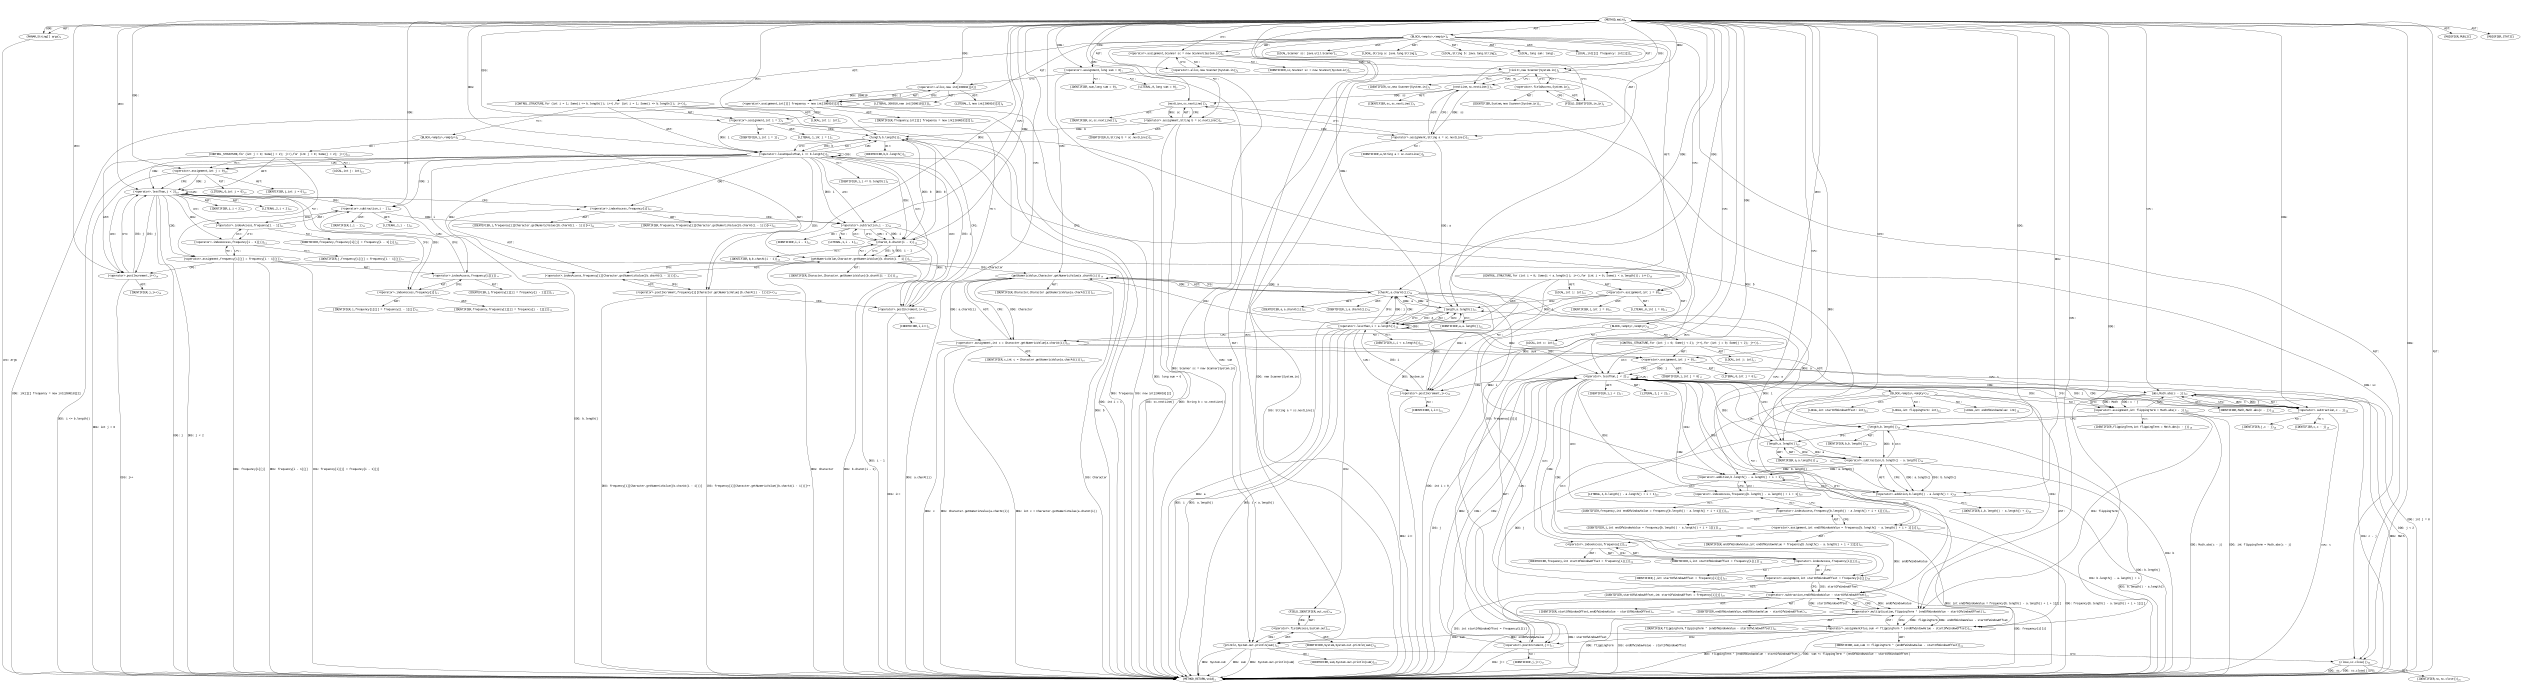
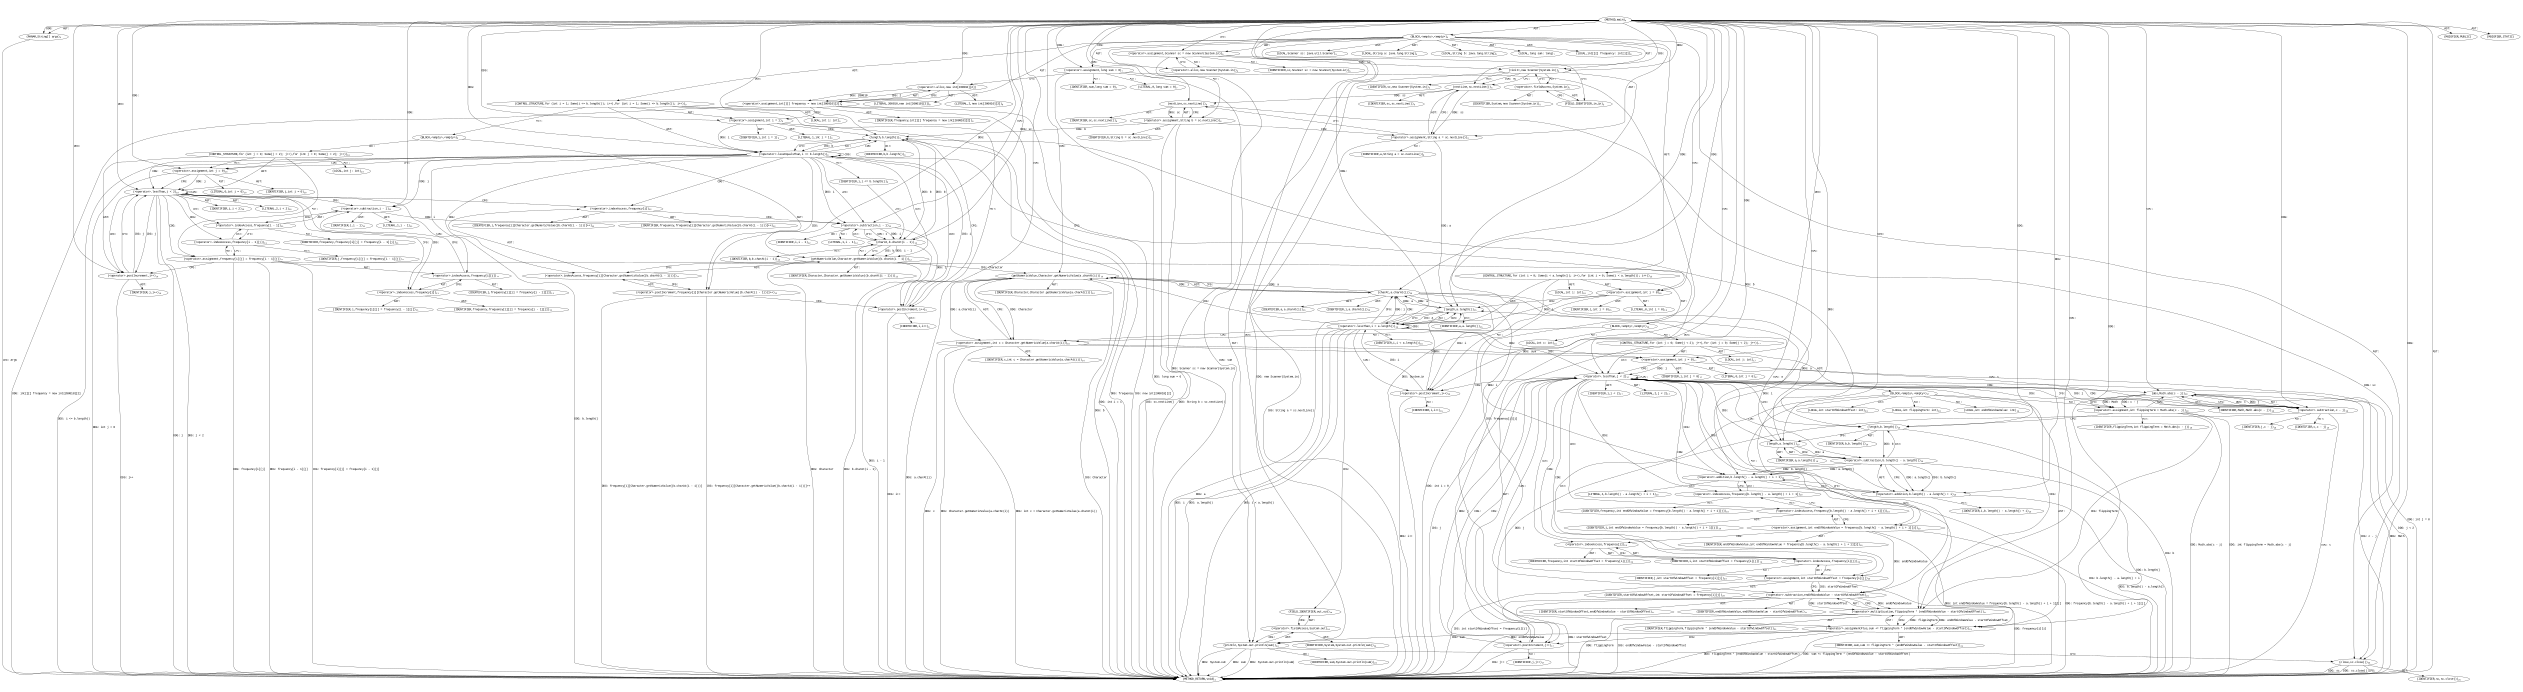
edge "(METHOD,main)" -> "(charAt,b.charAt(i - 1))": label "DDG: " -> "DDG: sc"
edge "(<operator>.lessEqualsThan,i <= b.length())" -> "(charAt,b.charAt(i - 1))": now "(IDENTIFIER,i,i <= b.length())" -> "(charAt,b.charAt(i - 1))"
